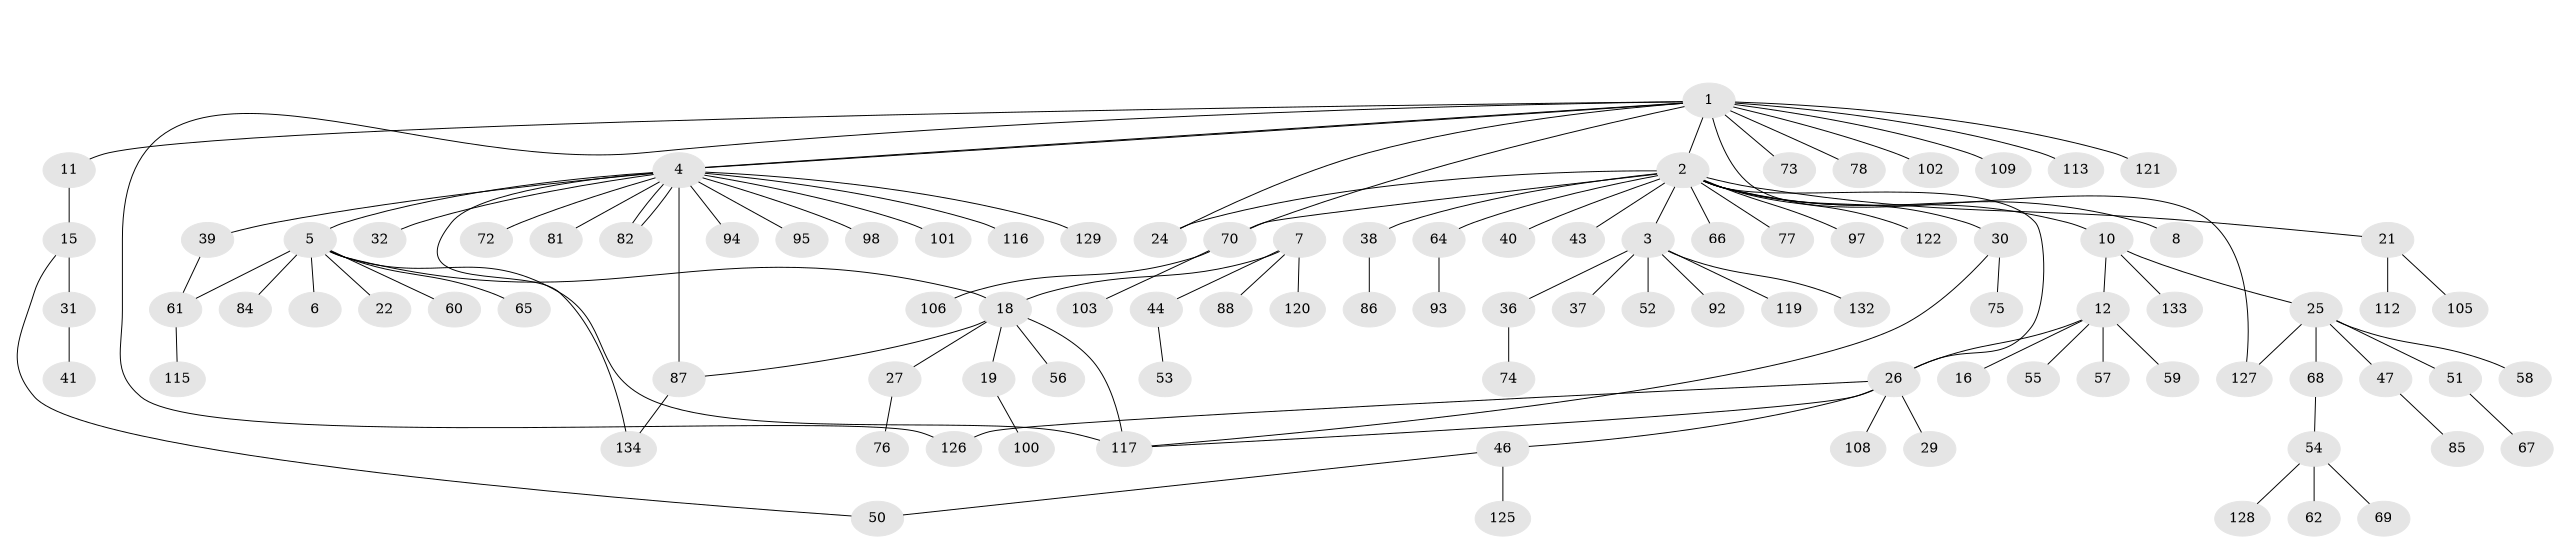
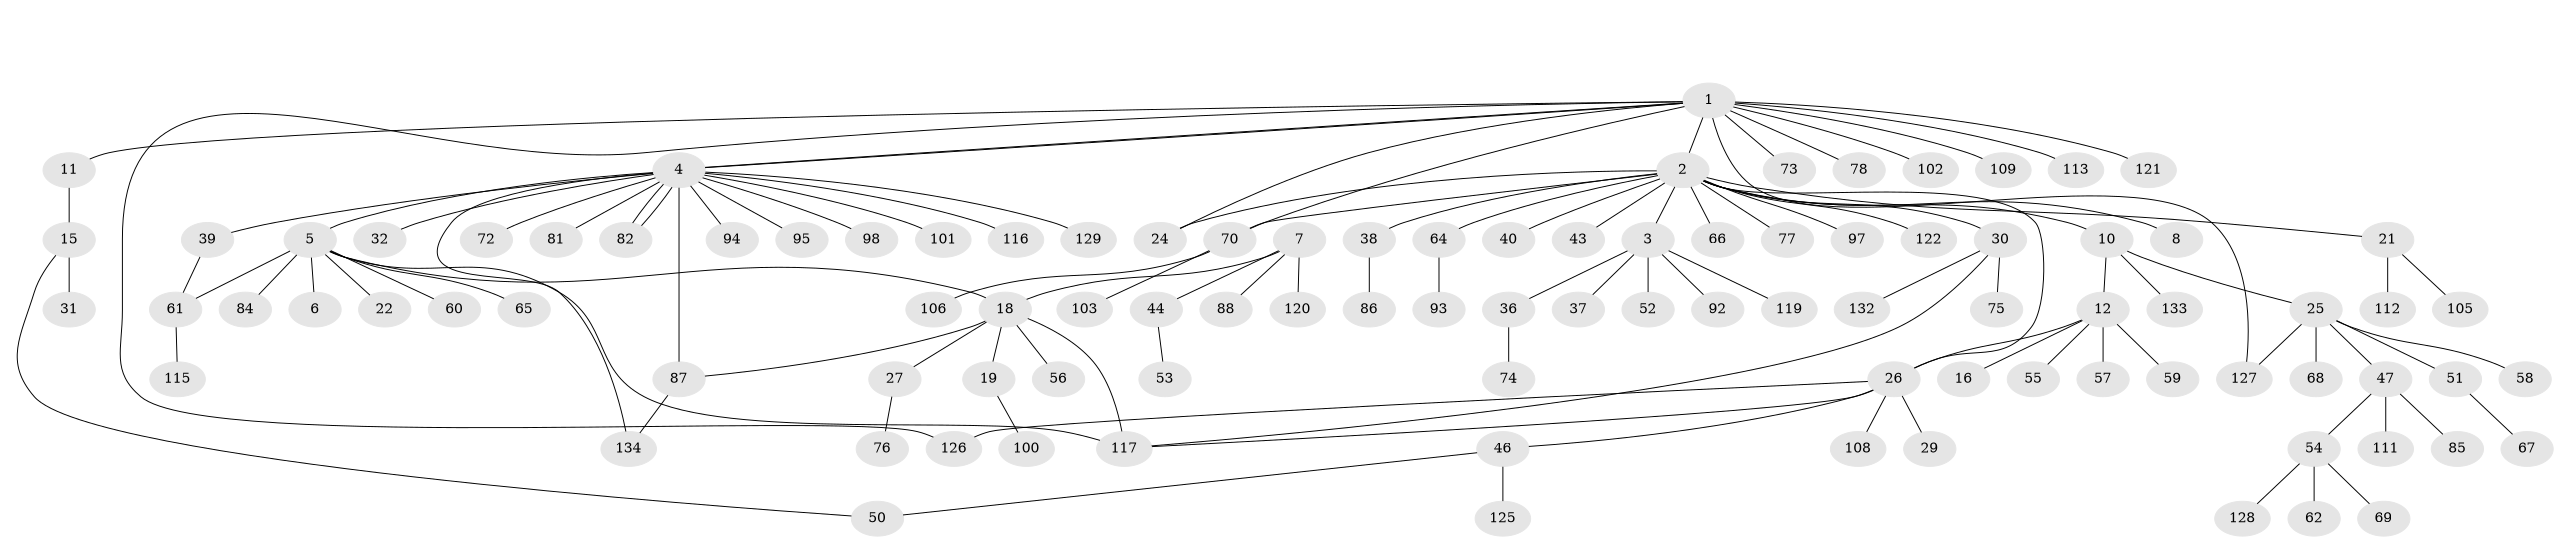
edge "3" -- "132": now "30" -- "132"
node "41": removed
edge "68" -- "54": now "47" -- "54"
node "111": added
